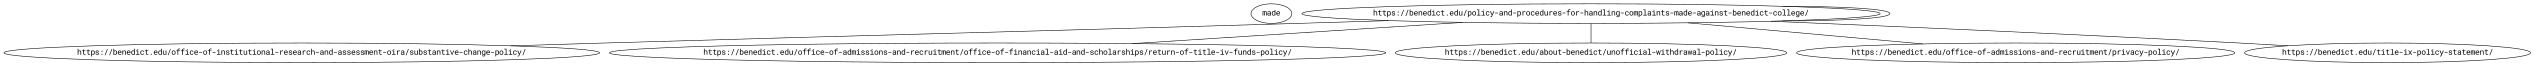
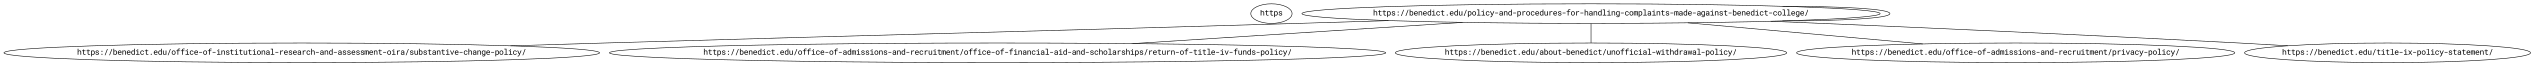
node "made": label "made" -> "https"
